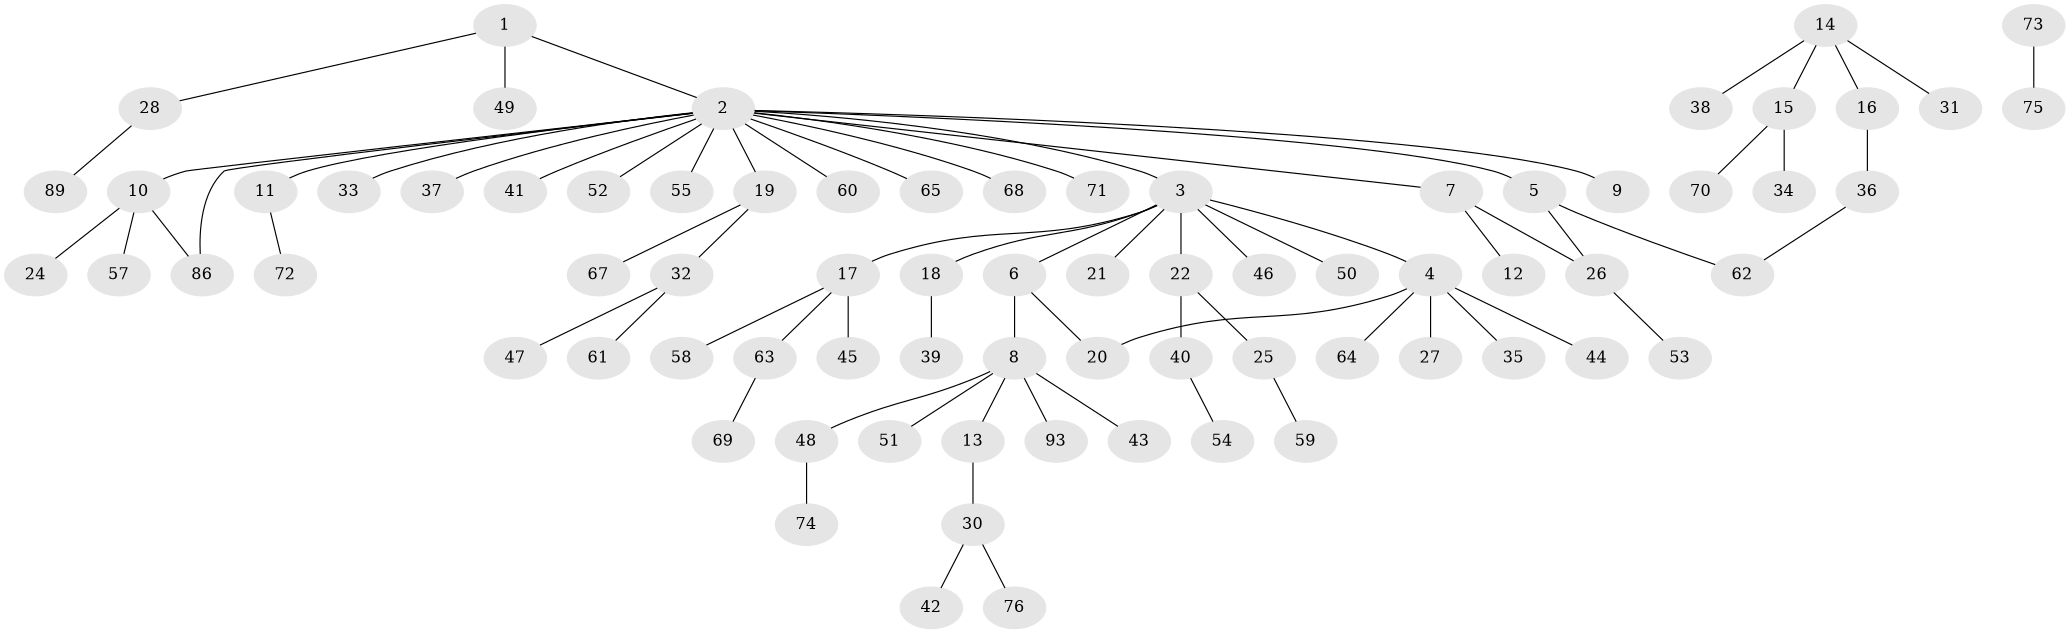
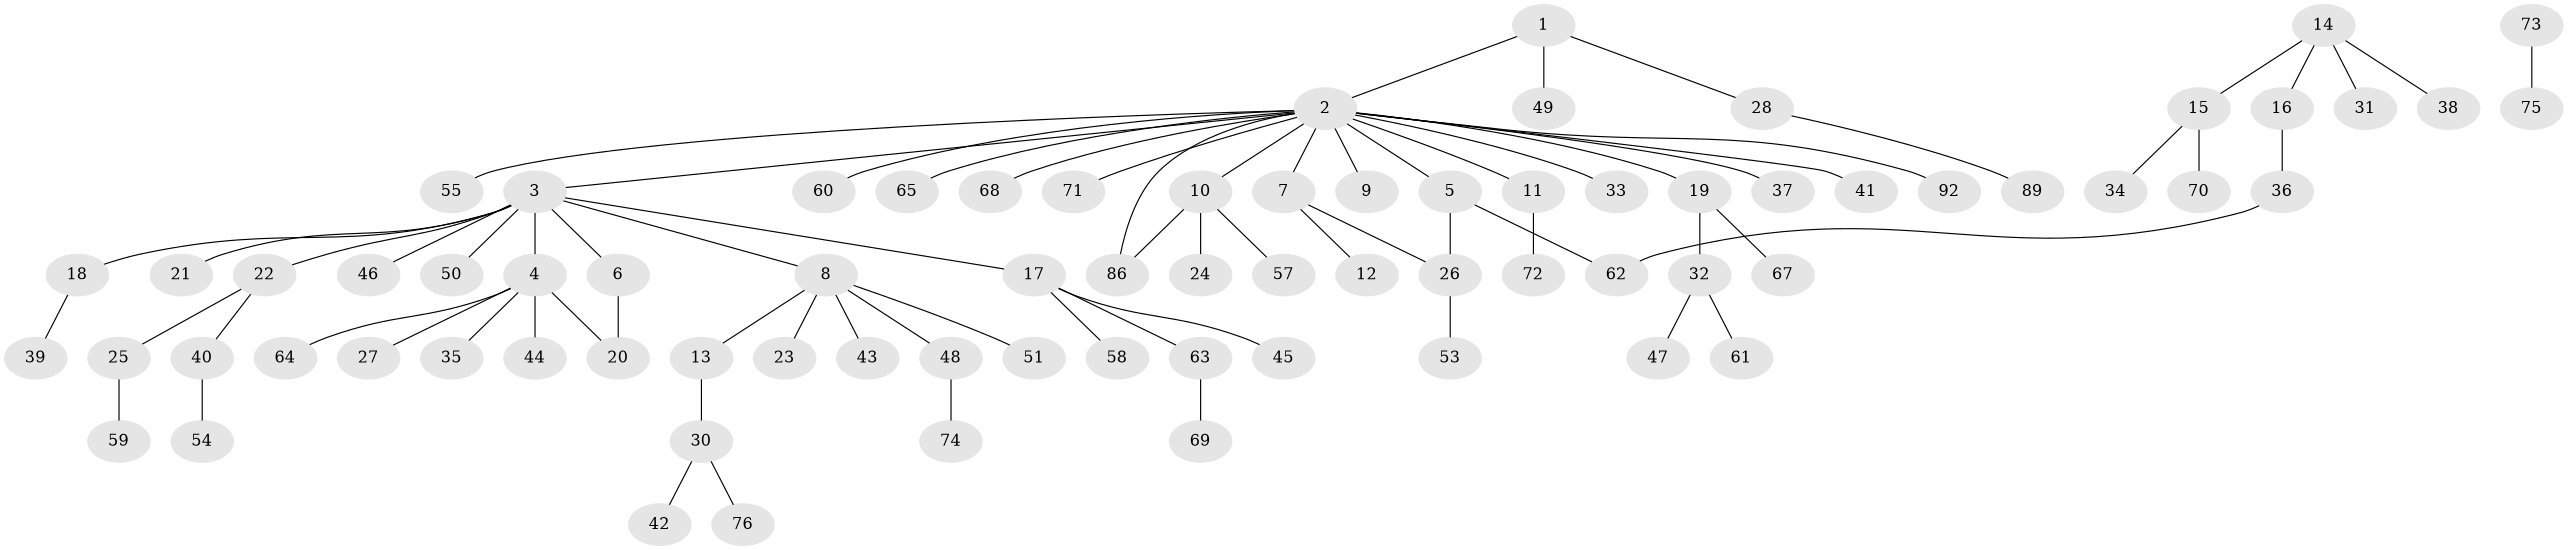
node "52": label "52" -> "92"
edge "6" -- "8": now "3" -- "8"
node "93": label "93" -> "23"
